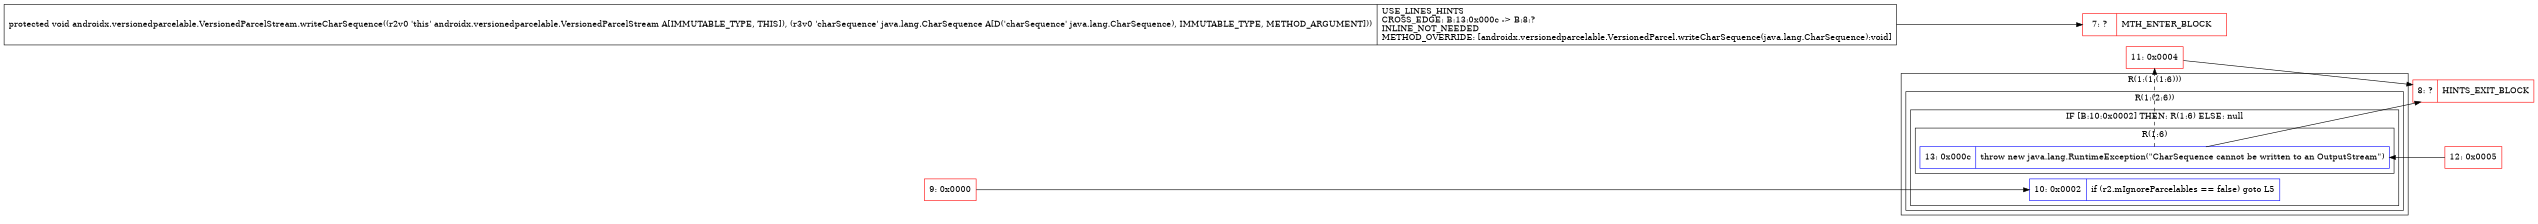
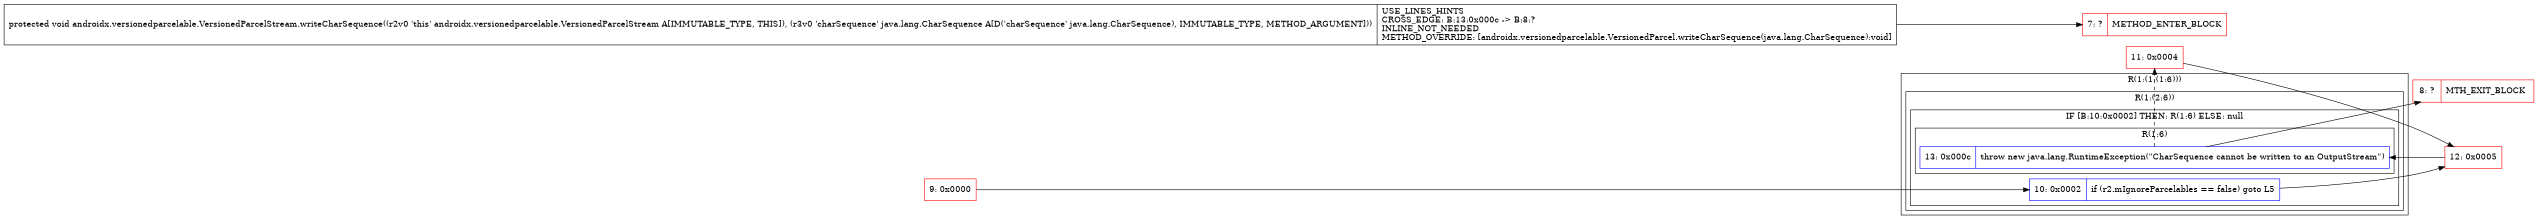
node "7: ?": text "MTH_ENTER_BLOCK" -> "METHOD_ENTER_BLOCK"
edge "11: 0x0004" -> "8: ?": now "11: 0x0004" -> "12: 0x0005"
node "8: ?": text "HINTS_EXIT_BLOCK" -> "MTH_EXIT_BLOCK"
edge "10: 0x0002" -> "12: 0x0005": added
